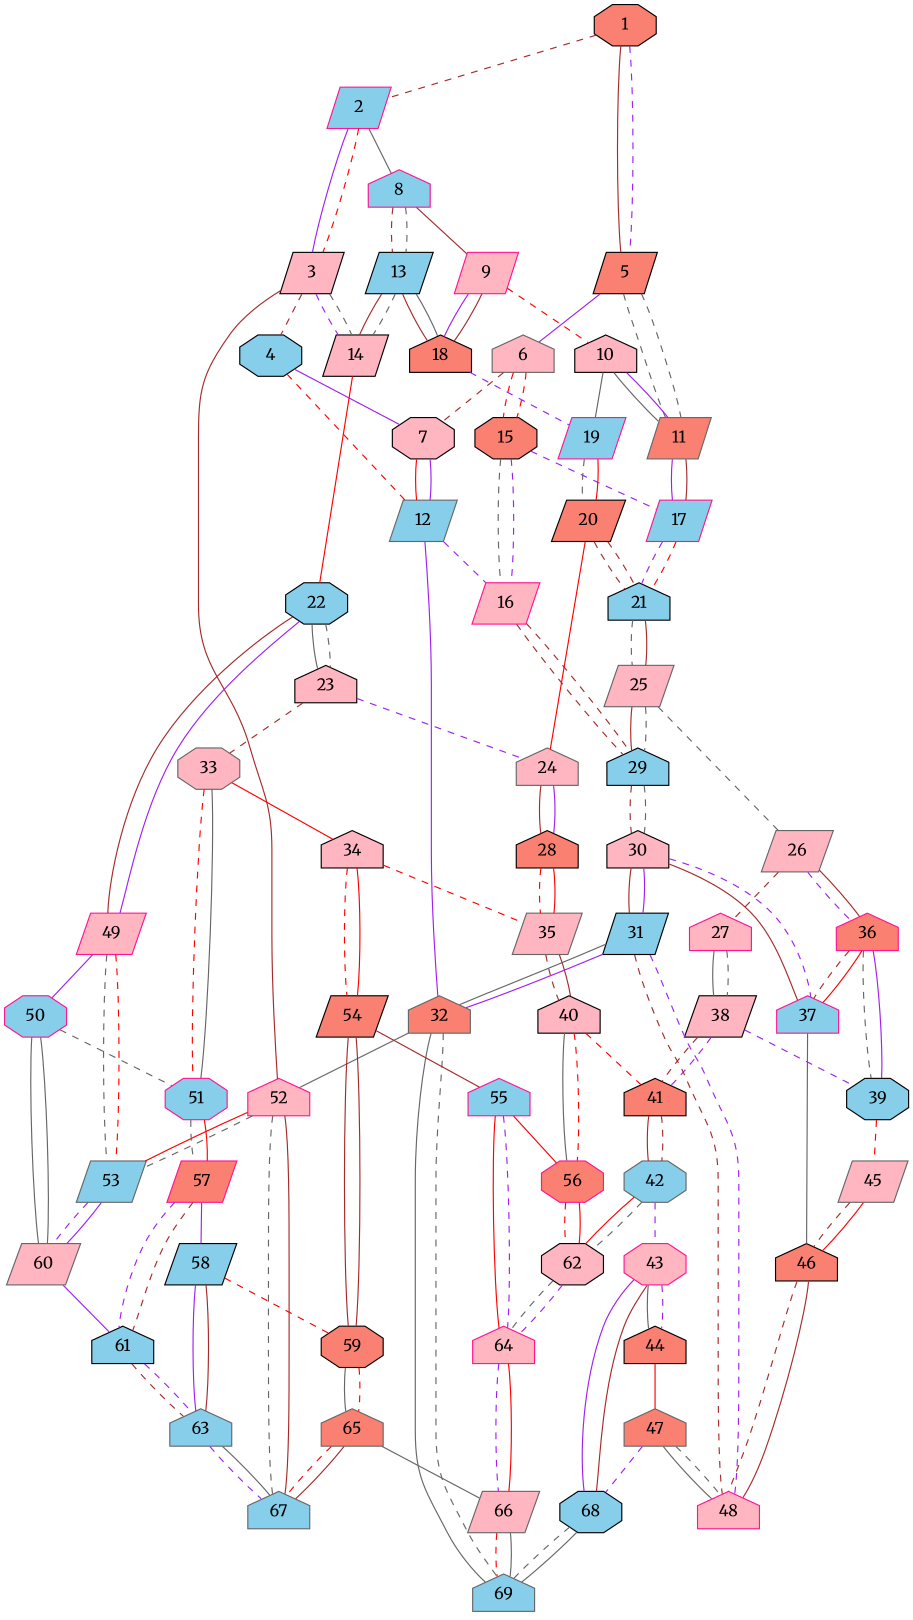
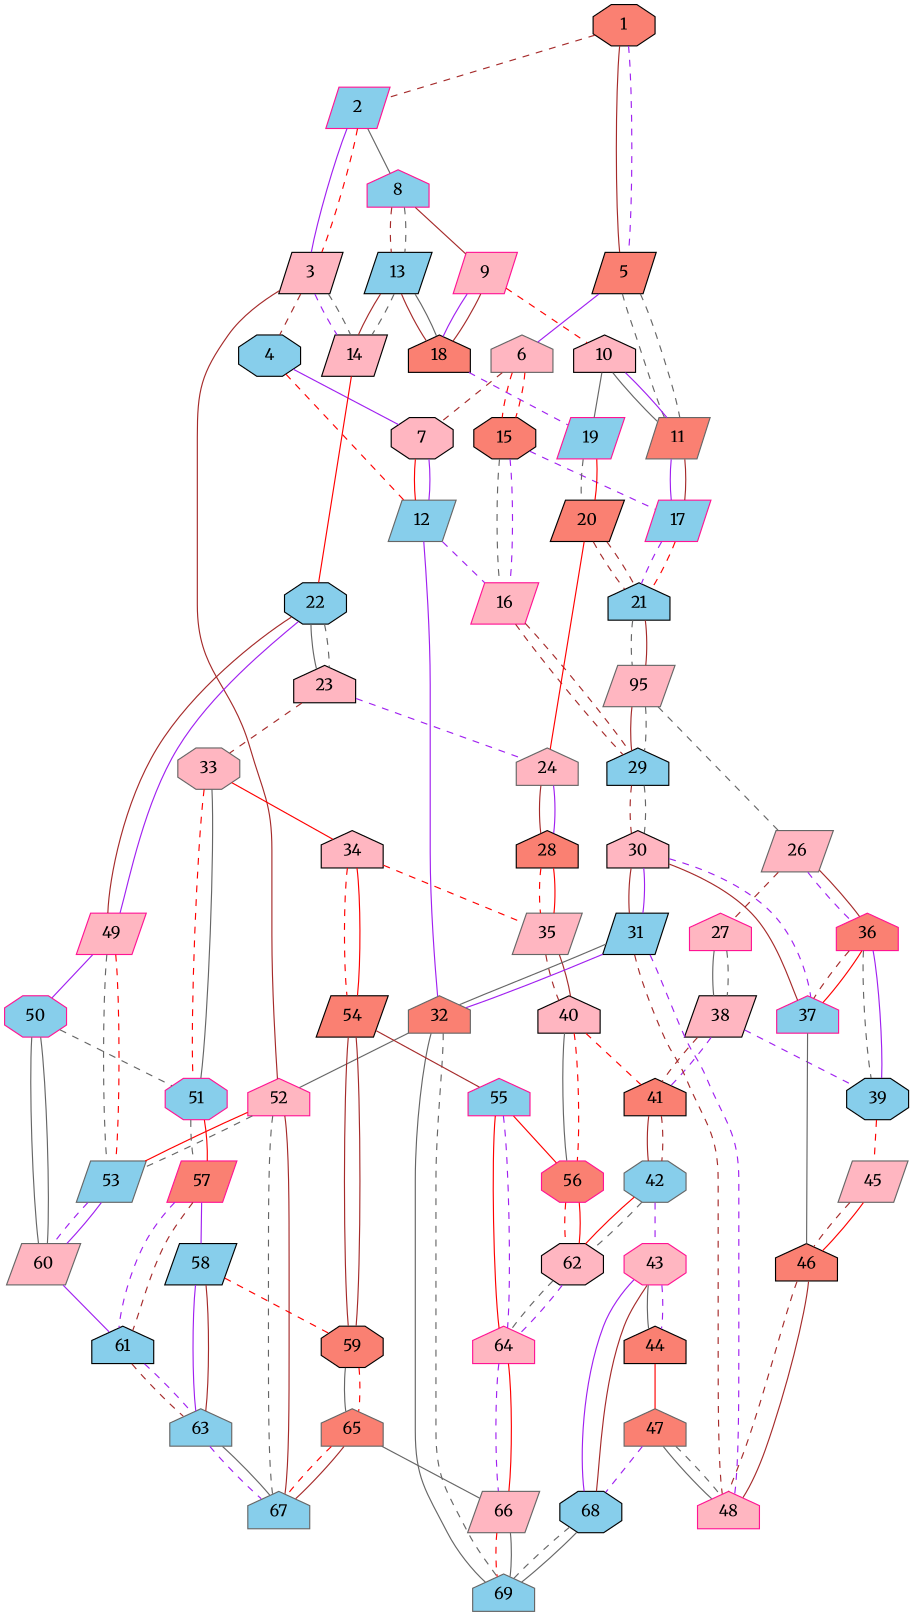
node "25": label "25" -> "95"
